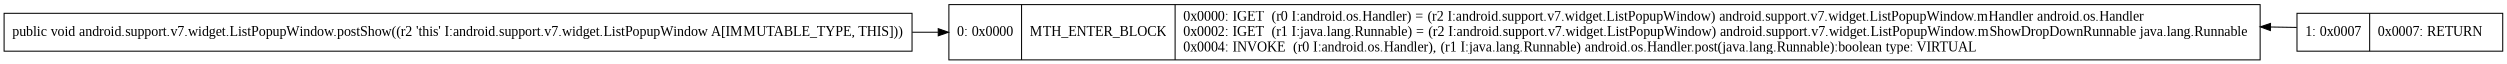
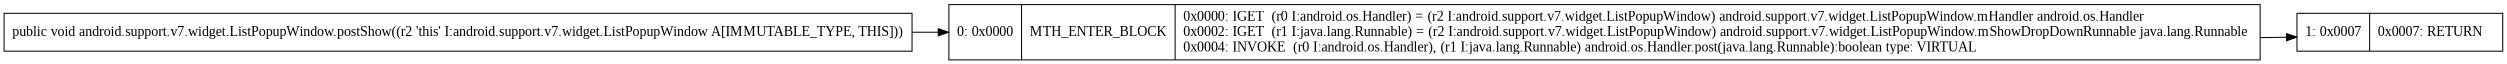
edge "1: 0x0007" -> "0: 0x0000": reversed
